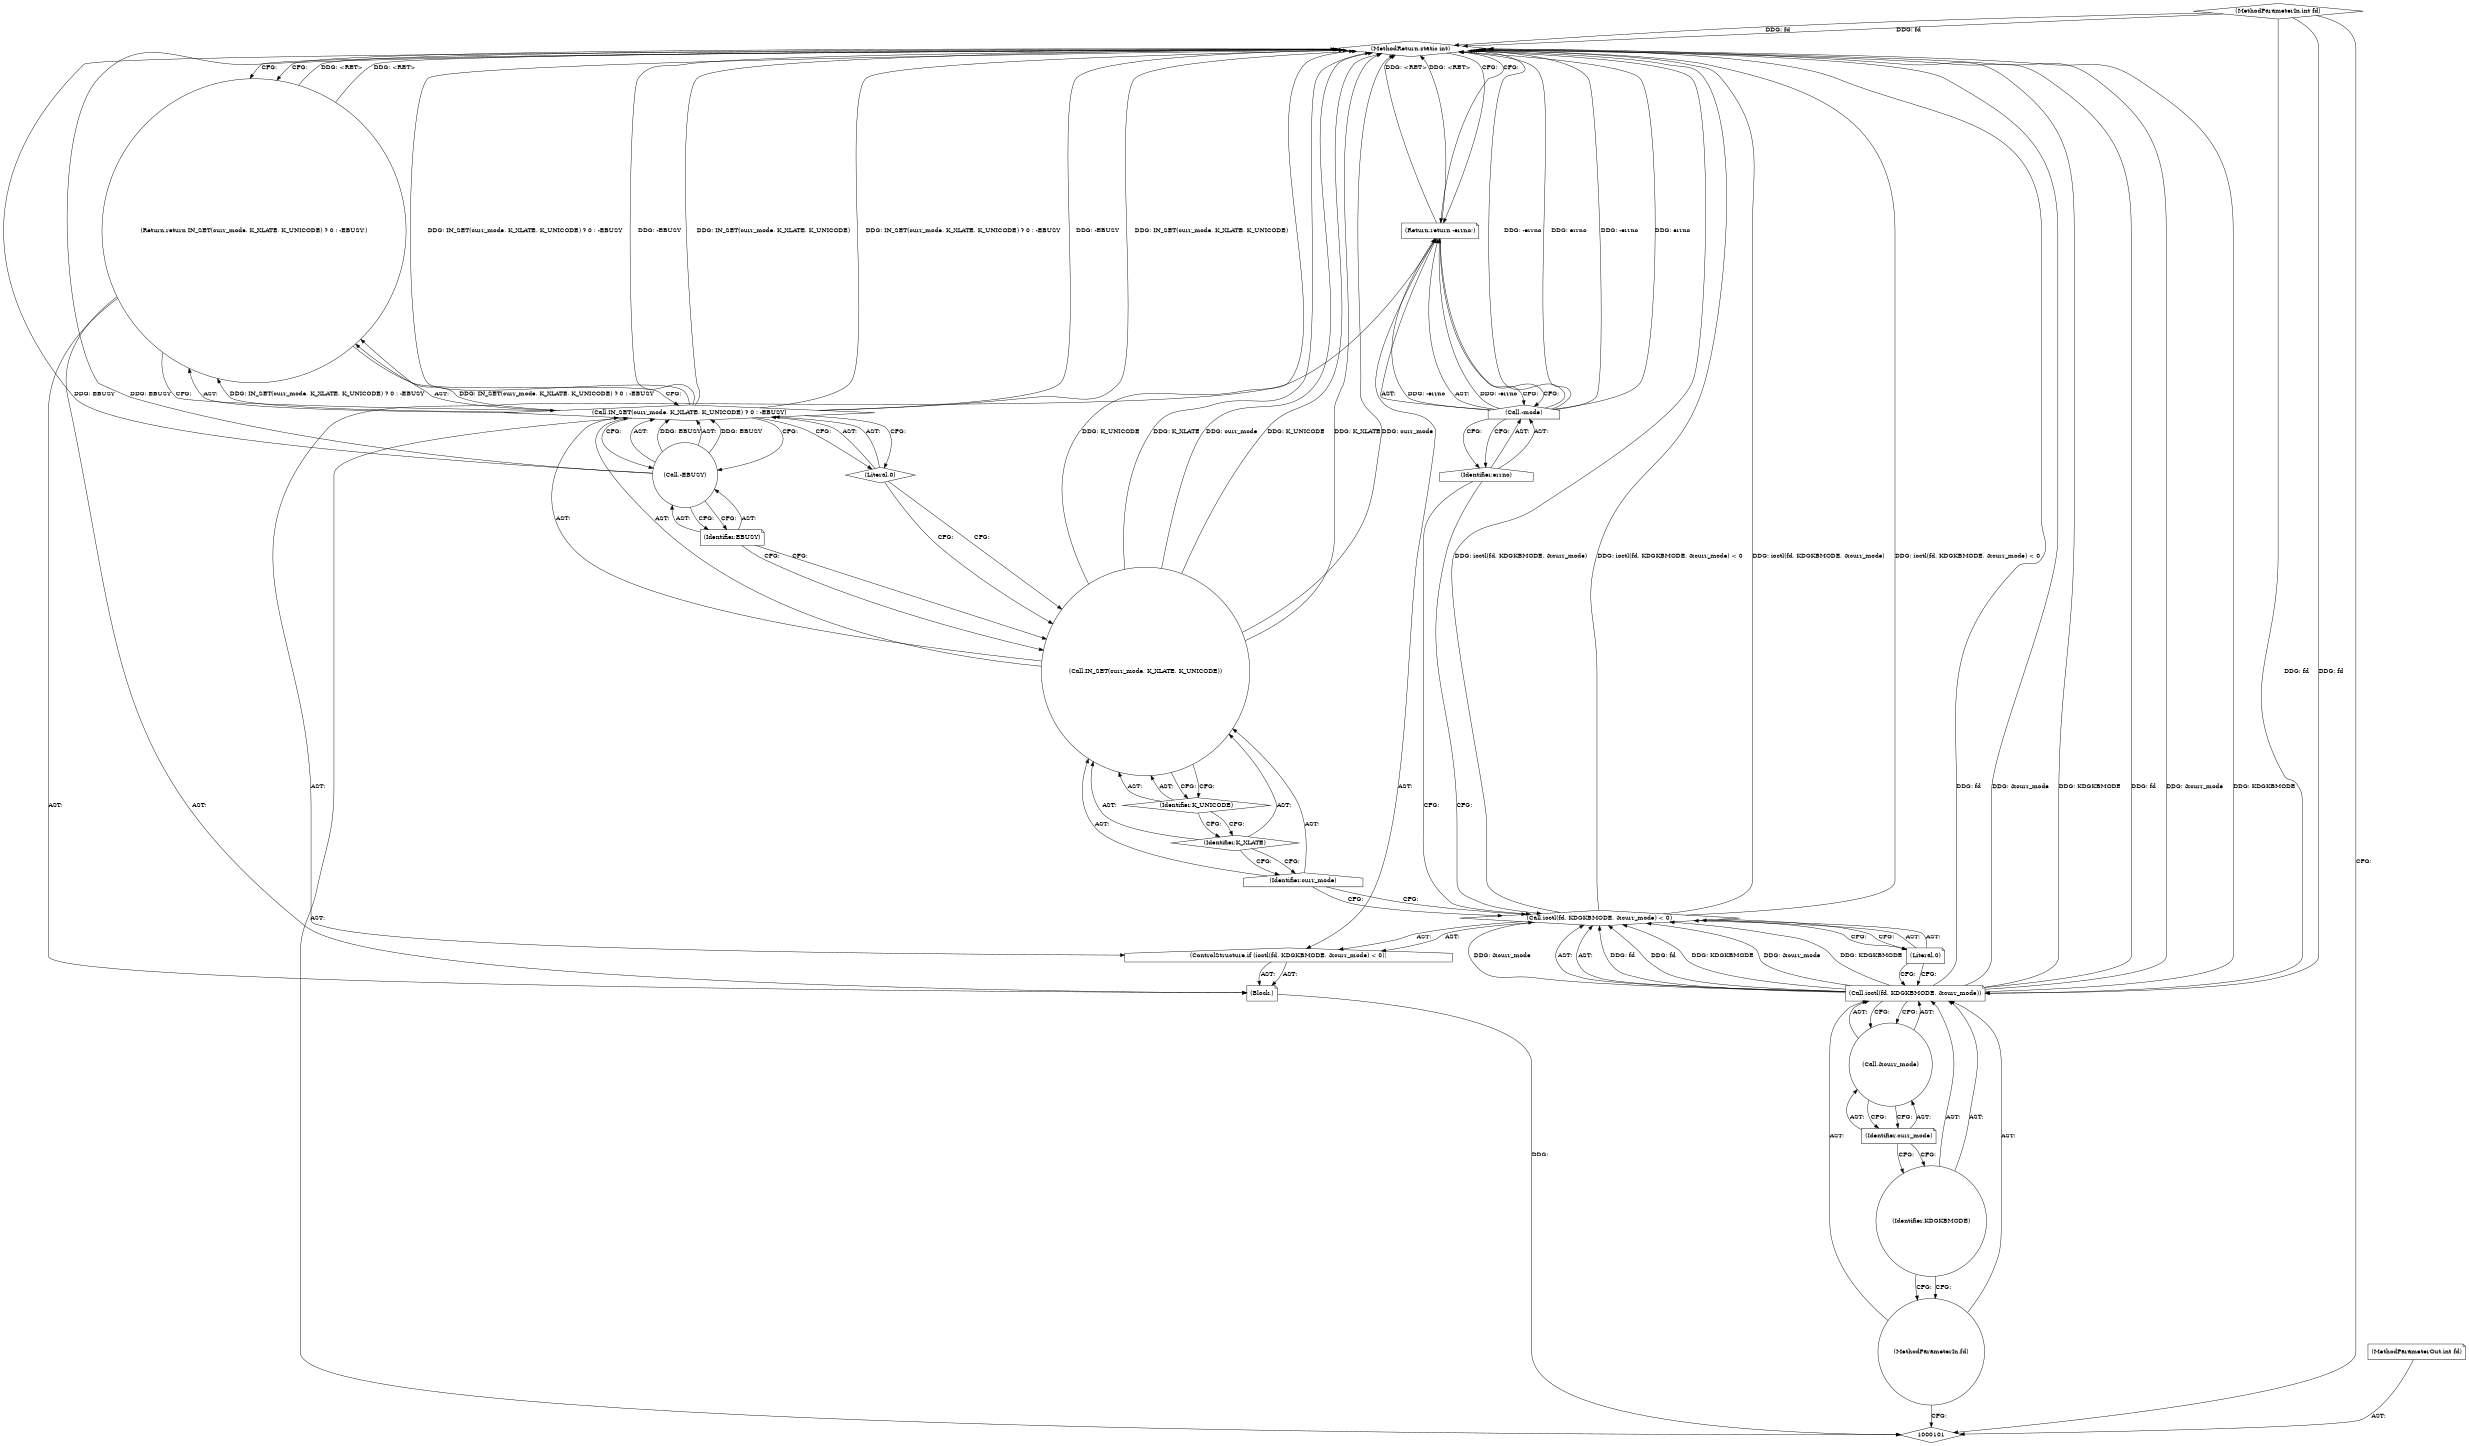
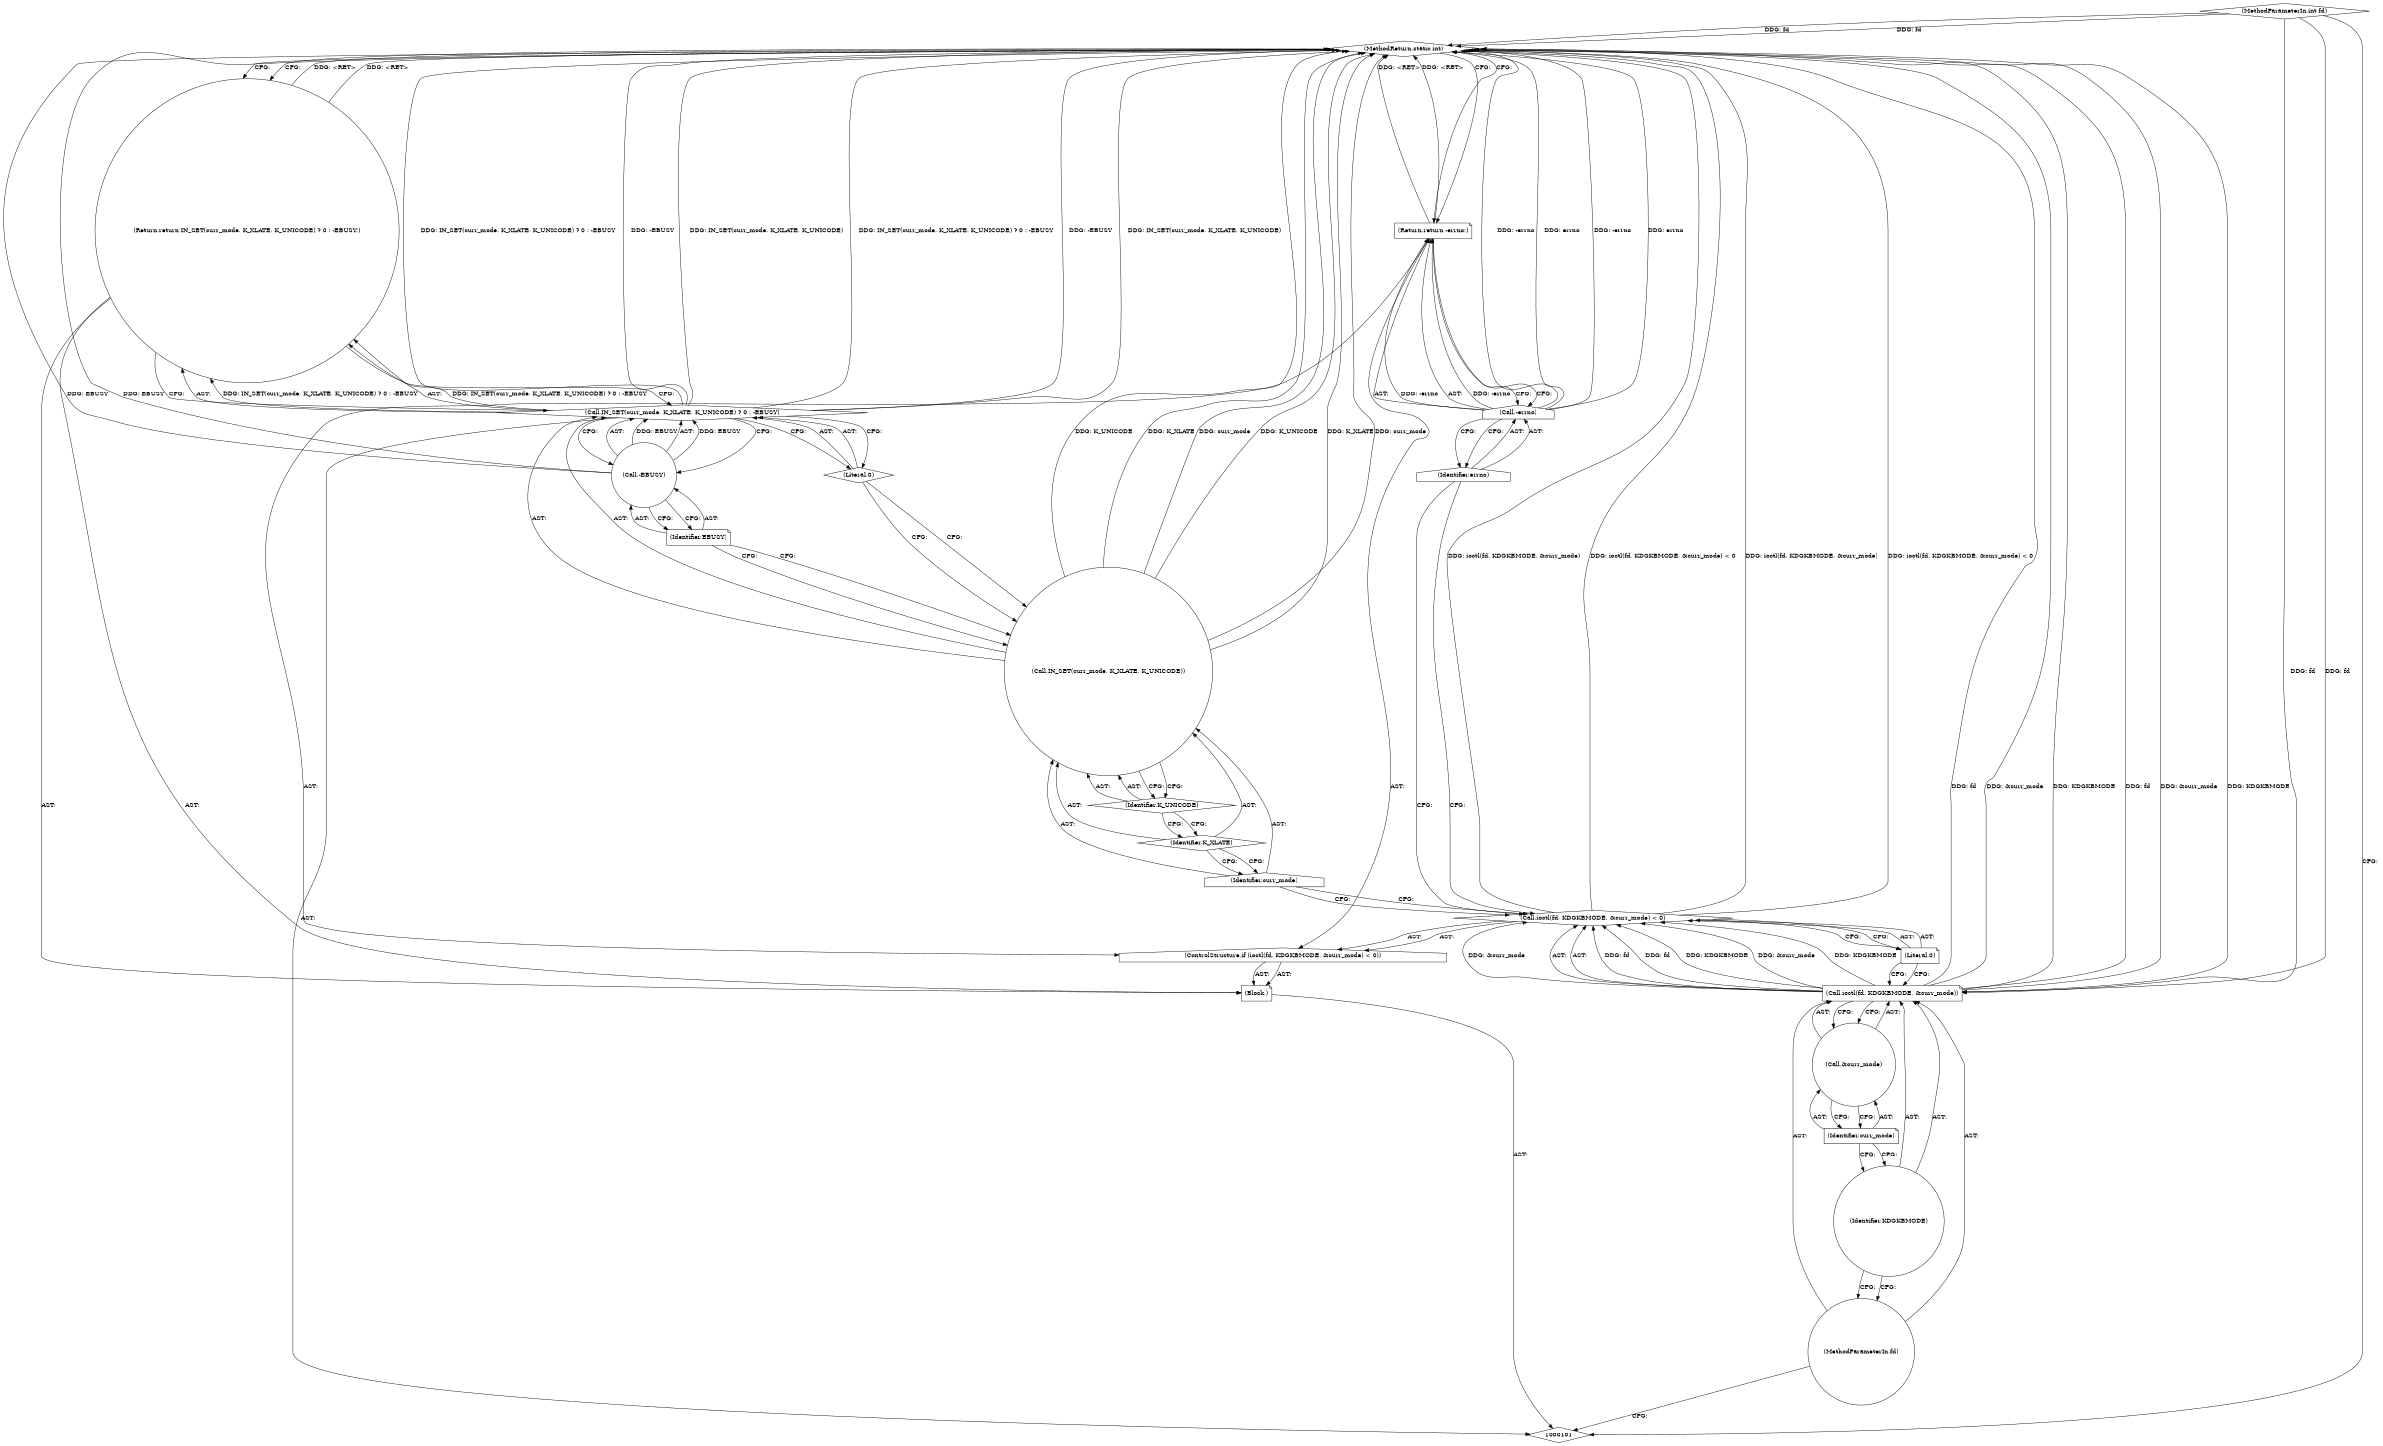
node "(Call,-mode)": label "(Call,-mode)" -> "(Call,-errno)"
edge "(Block,)" -> "1000101": label "DDG: " -> "AST: "
node "(MethodParameterOut,int fd)": removed
